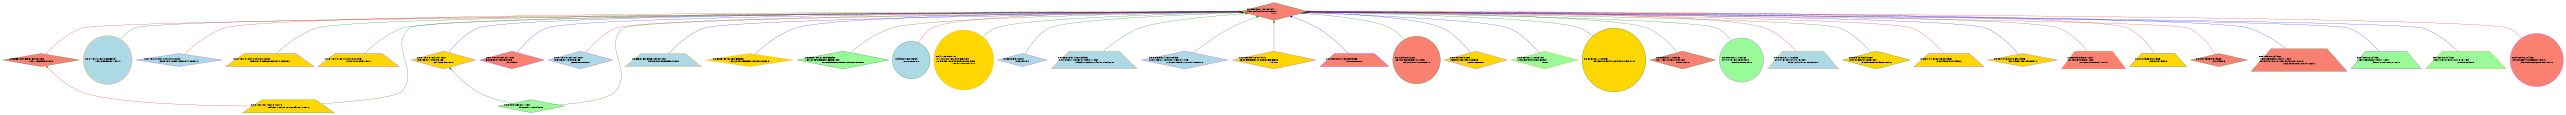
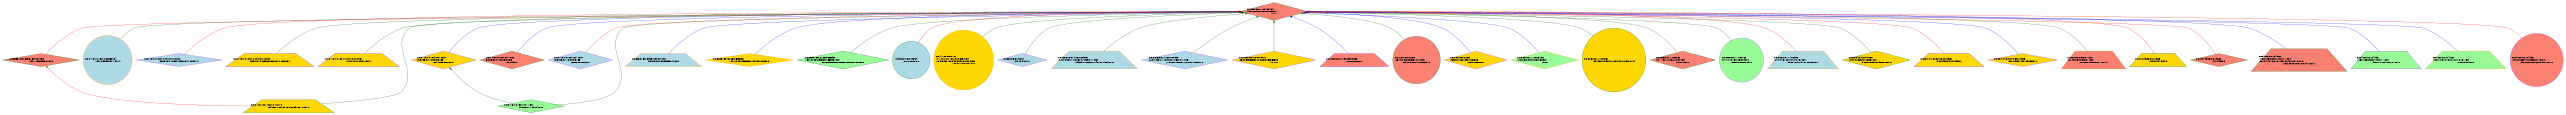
node "src/dynamicMesh/polyTopo Change/polyTopoChange /hexRef8.H": color purple -> darkgreen
node "src/lagrangian/basic /Lists/Cloud.H": label "src/lagrangian/basic /Lists/Cloud.H" -> "src/lagrangian/basic /Cloud/Cloud.H"
node "src/distributed/polyMesh Filter/polyMeshFilter.C": label "src/distributed/polyMesh Filter/polyMeshFilter.C" -> "src/dynamicMesh/polyMesh Filter/polyMeshFilter.C"
